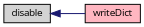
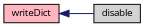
edge "writeDict" -> "disable": reversed
